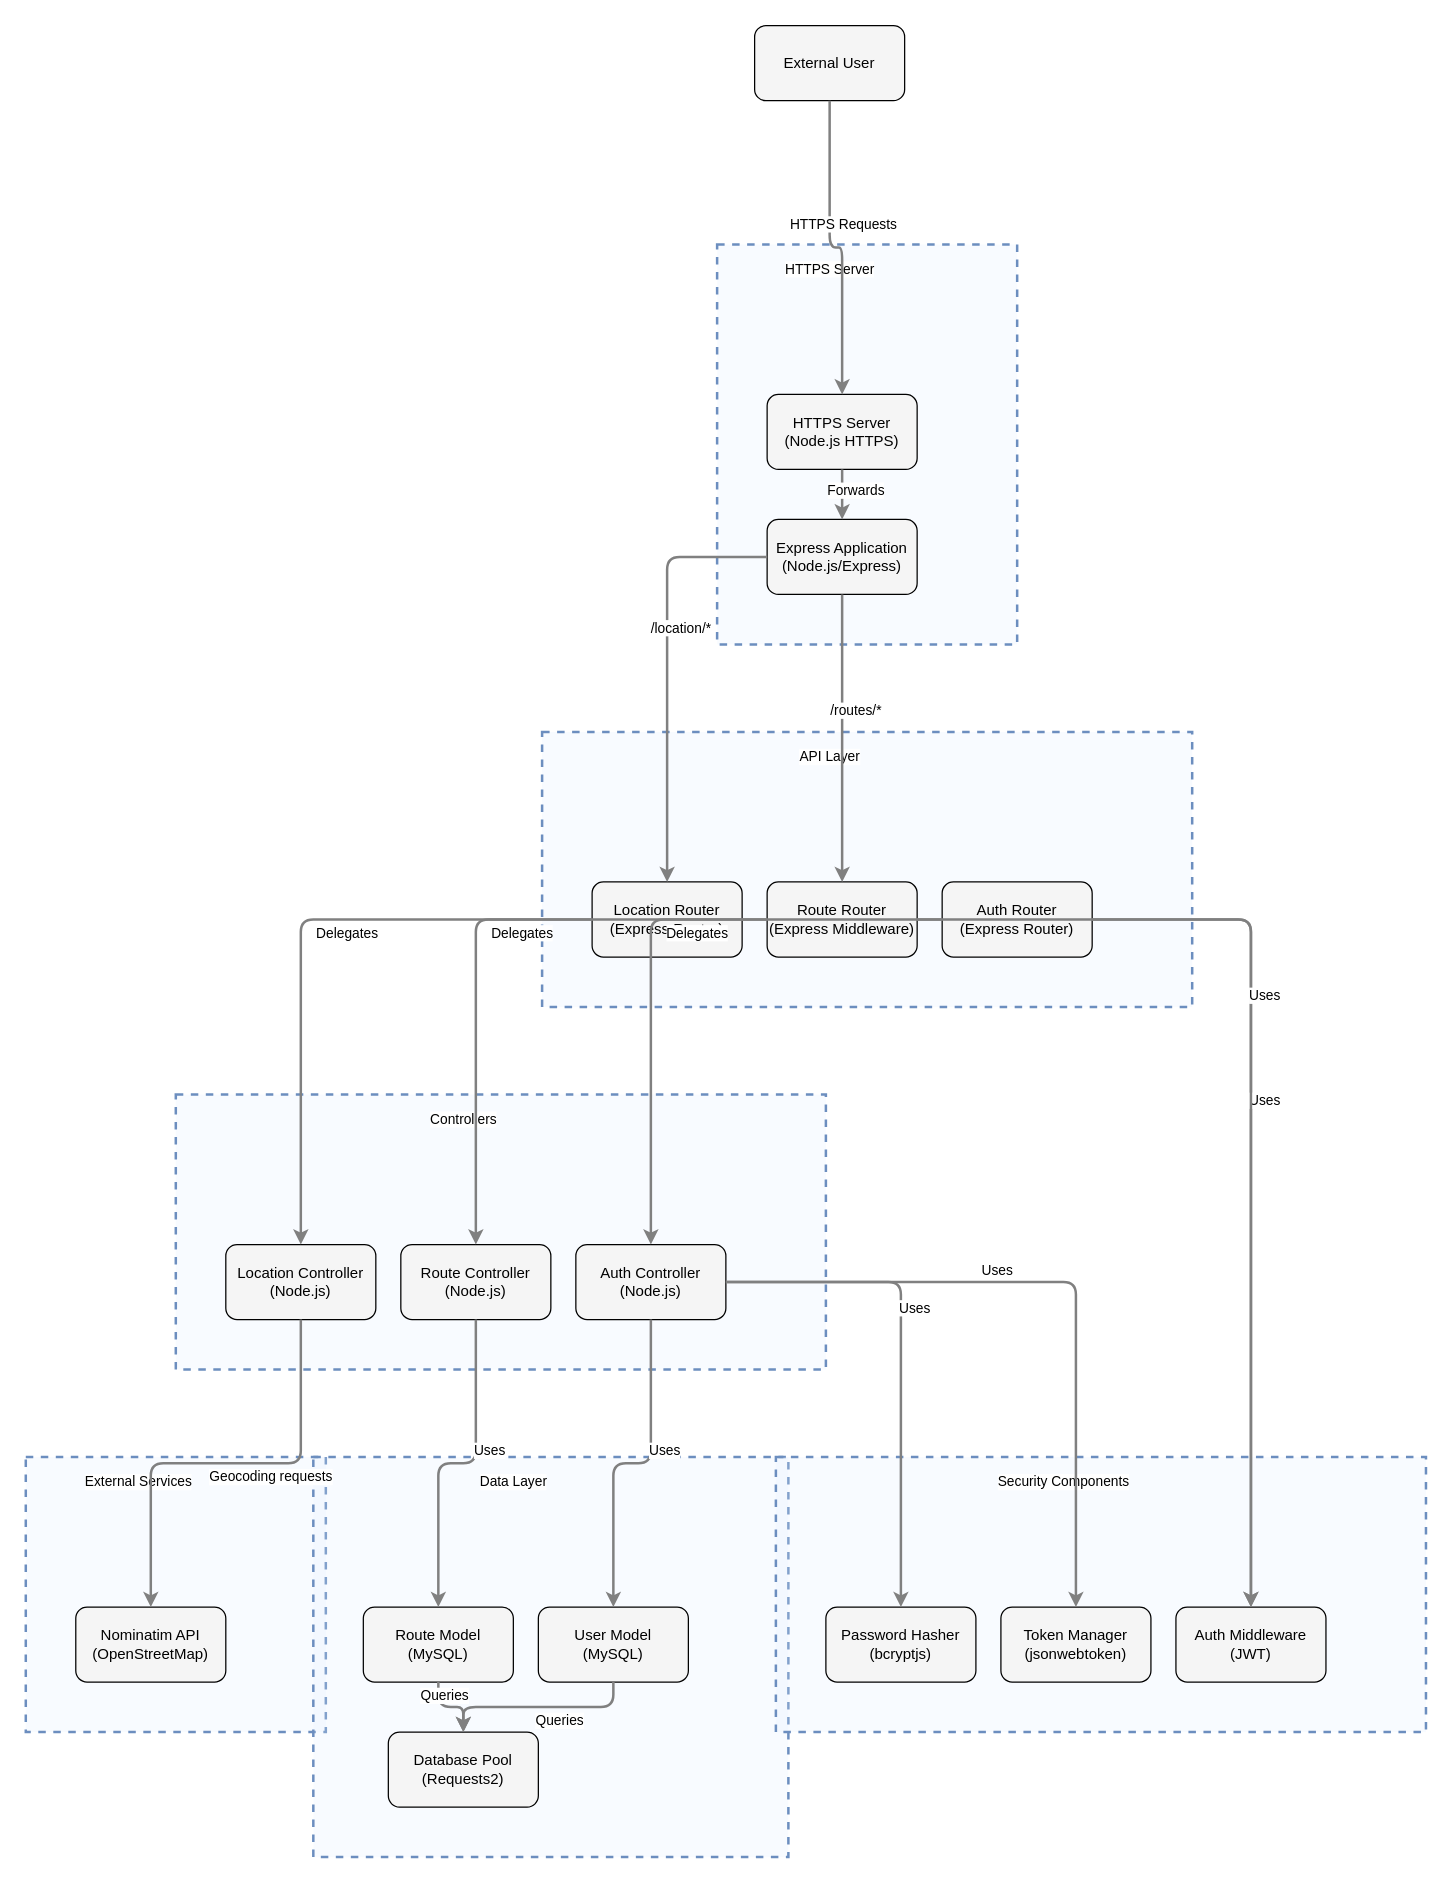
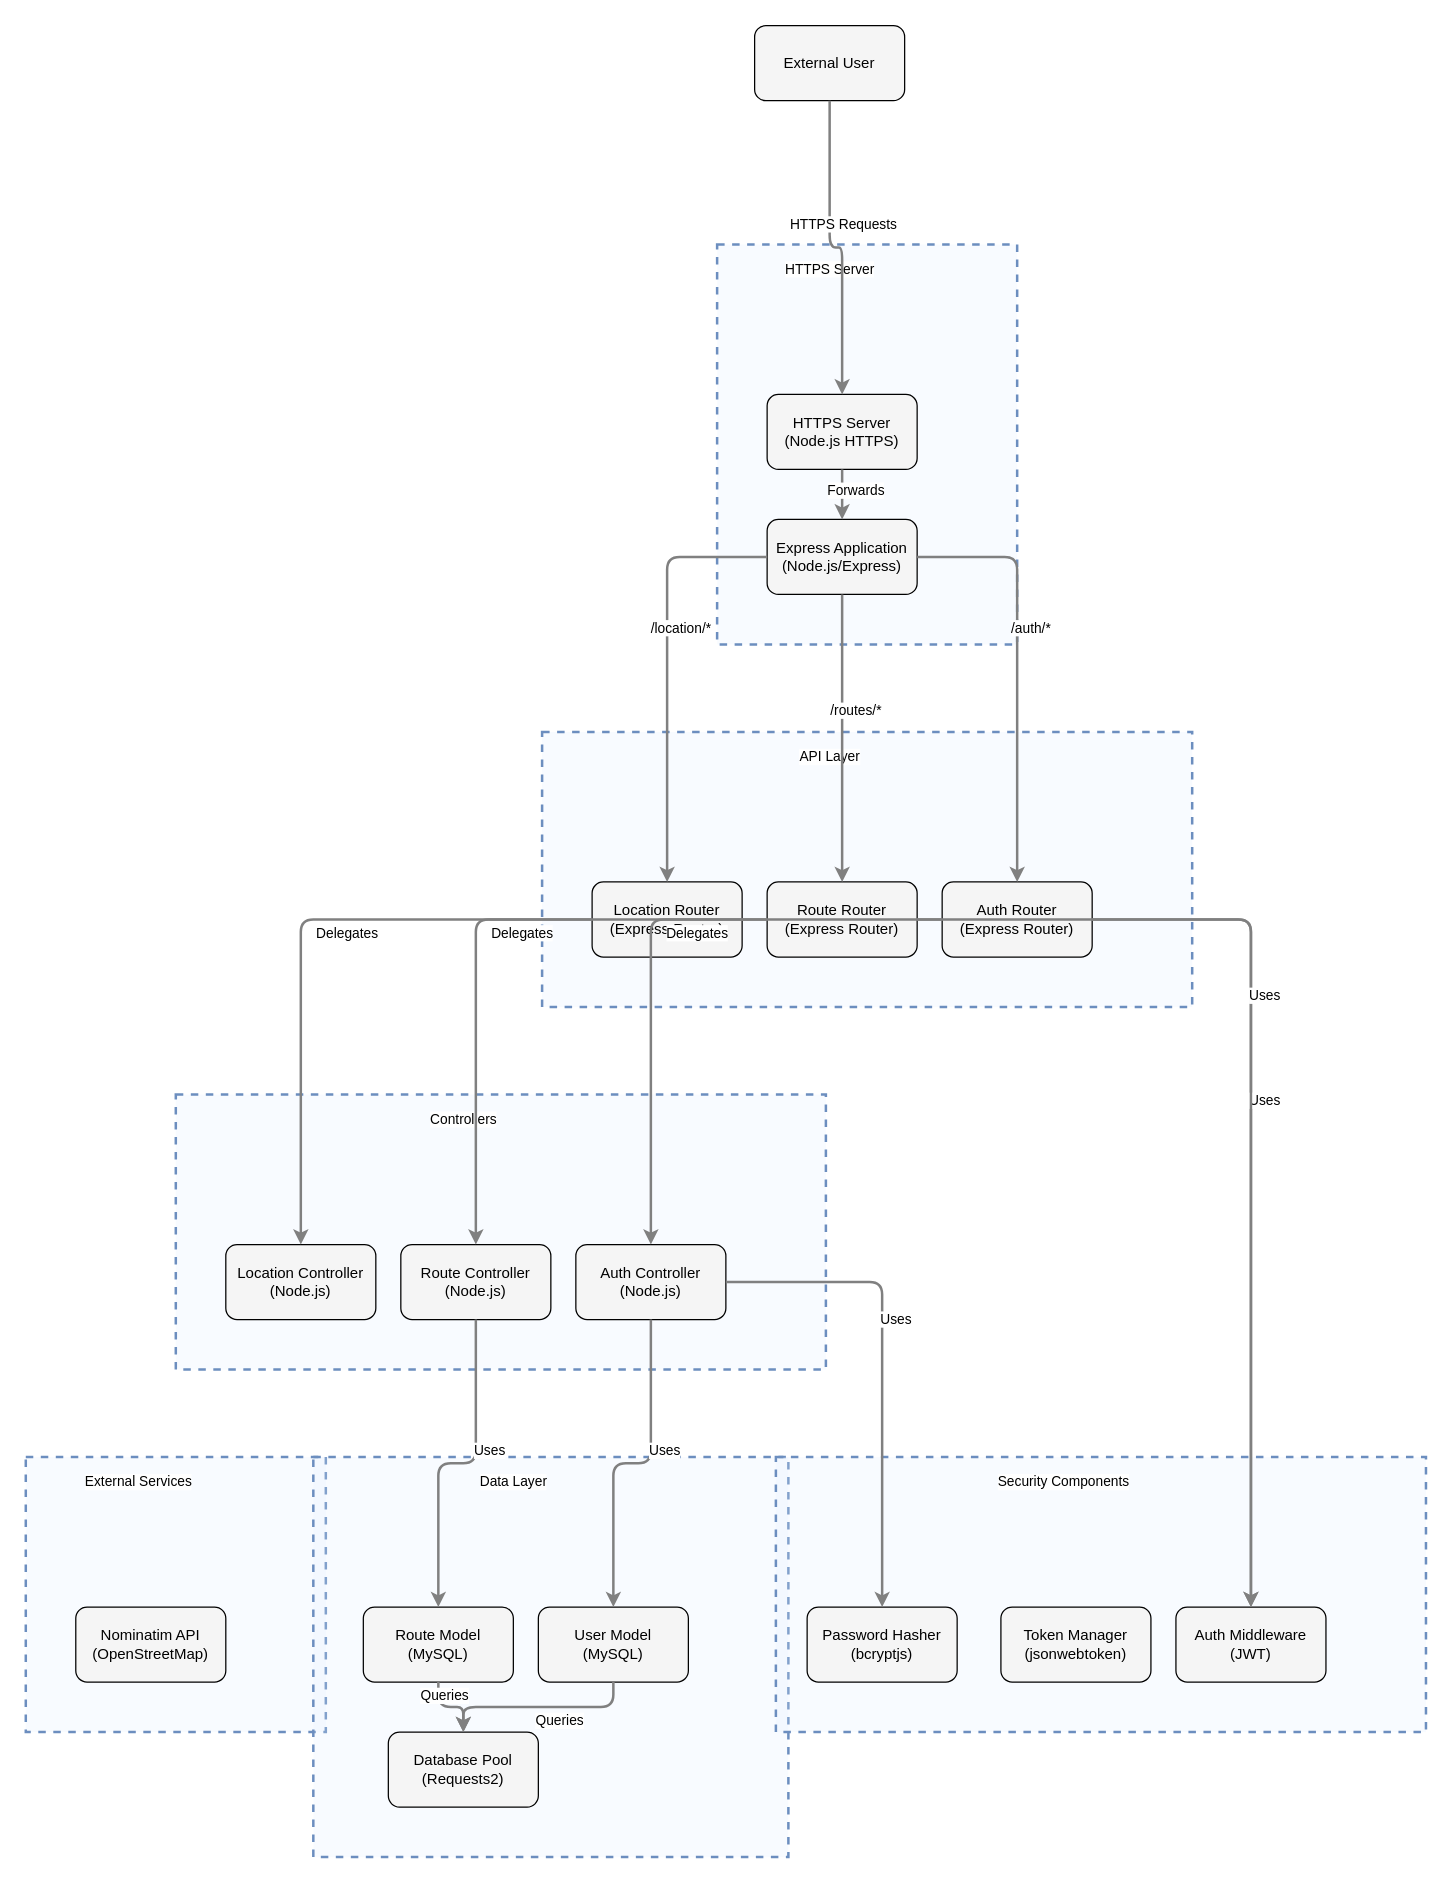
edge "Express Application (Node.js/Express)" -> "Auth Router (Express Router)": added, label "/auth/*"
node "Route Router (Express Middleware)": label "Route Router (Express Middleware)" -> "Route Router (Express Router)"
edge "Auth Controller (Node.js)" -> "Token Manager (jsonwebtoken)": removed, label "Uses"
edge "Location Controller (Node.js)" -> "Nominatim API (OpenStreetMap)": removed, label "Geocoding requests"
node "Password Hasher (bcryptjs)": moved (901, 1644) -> (882, 1644)
